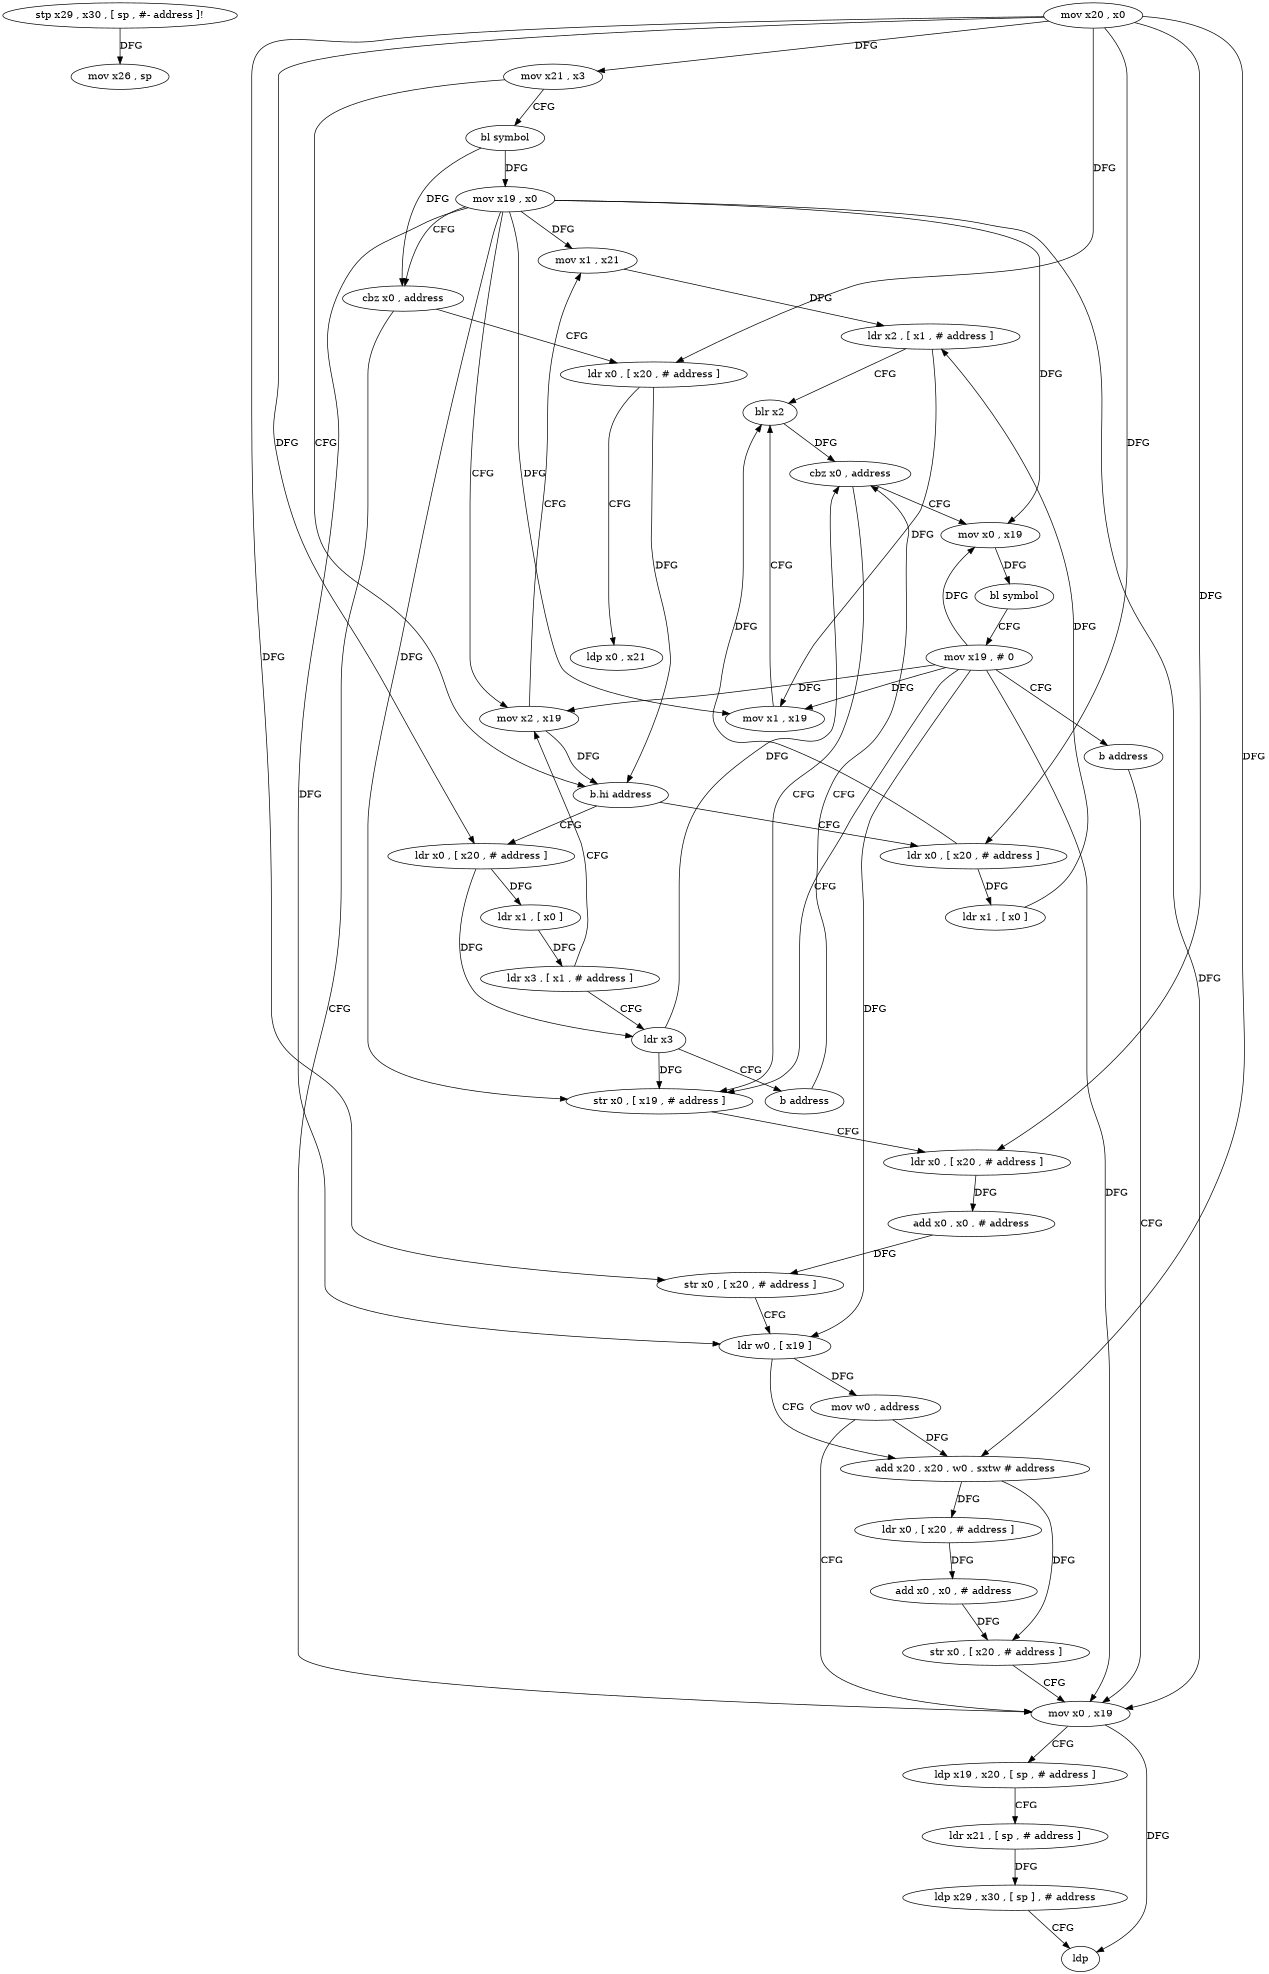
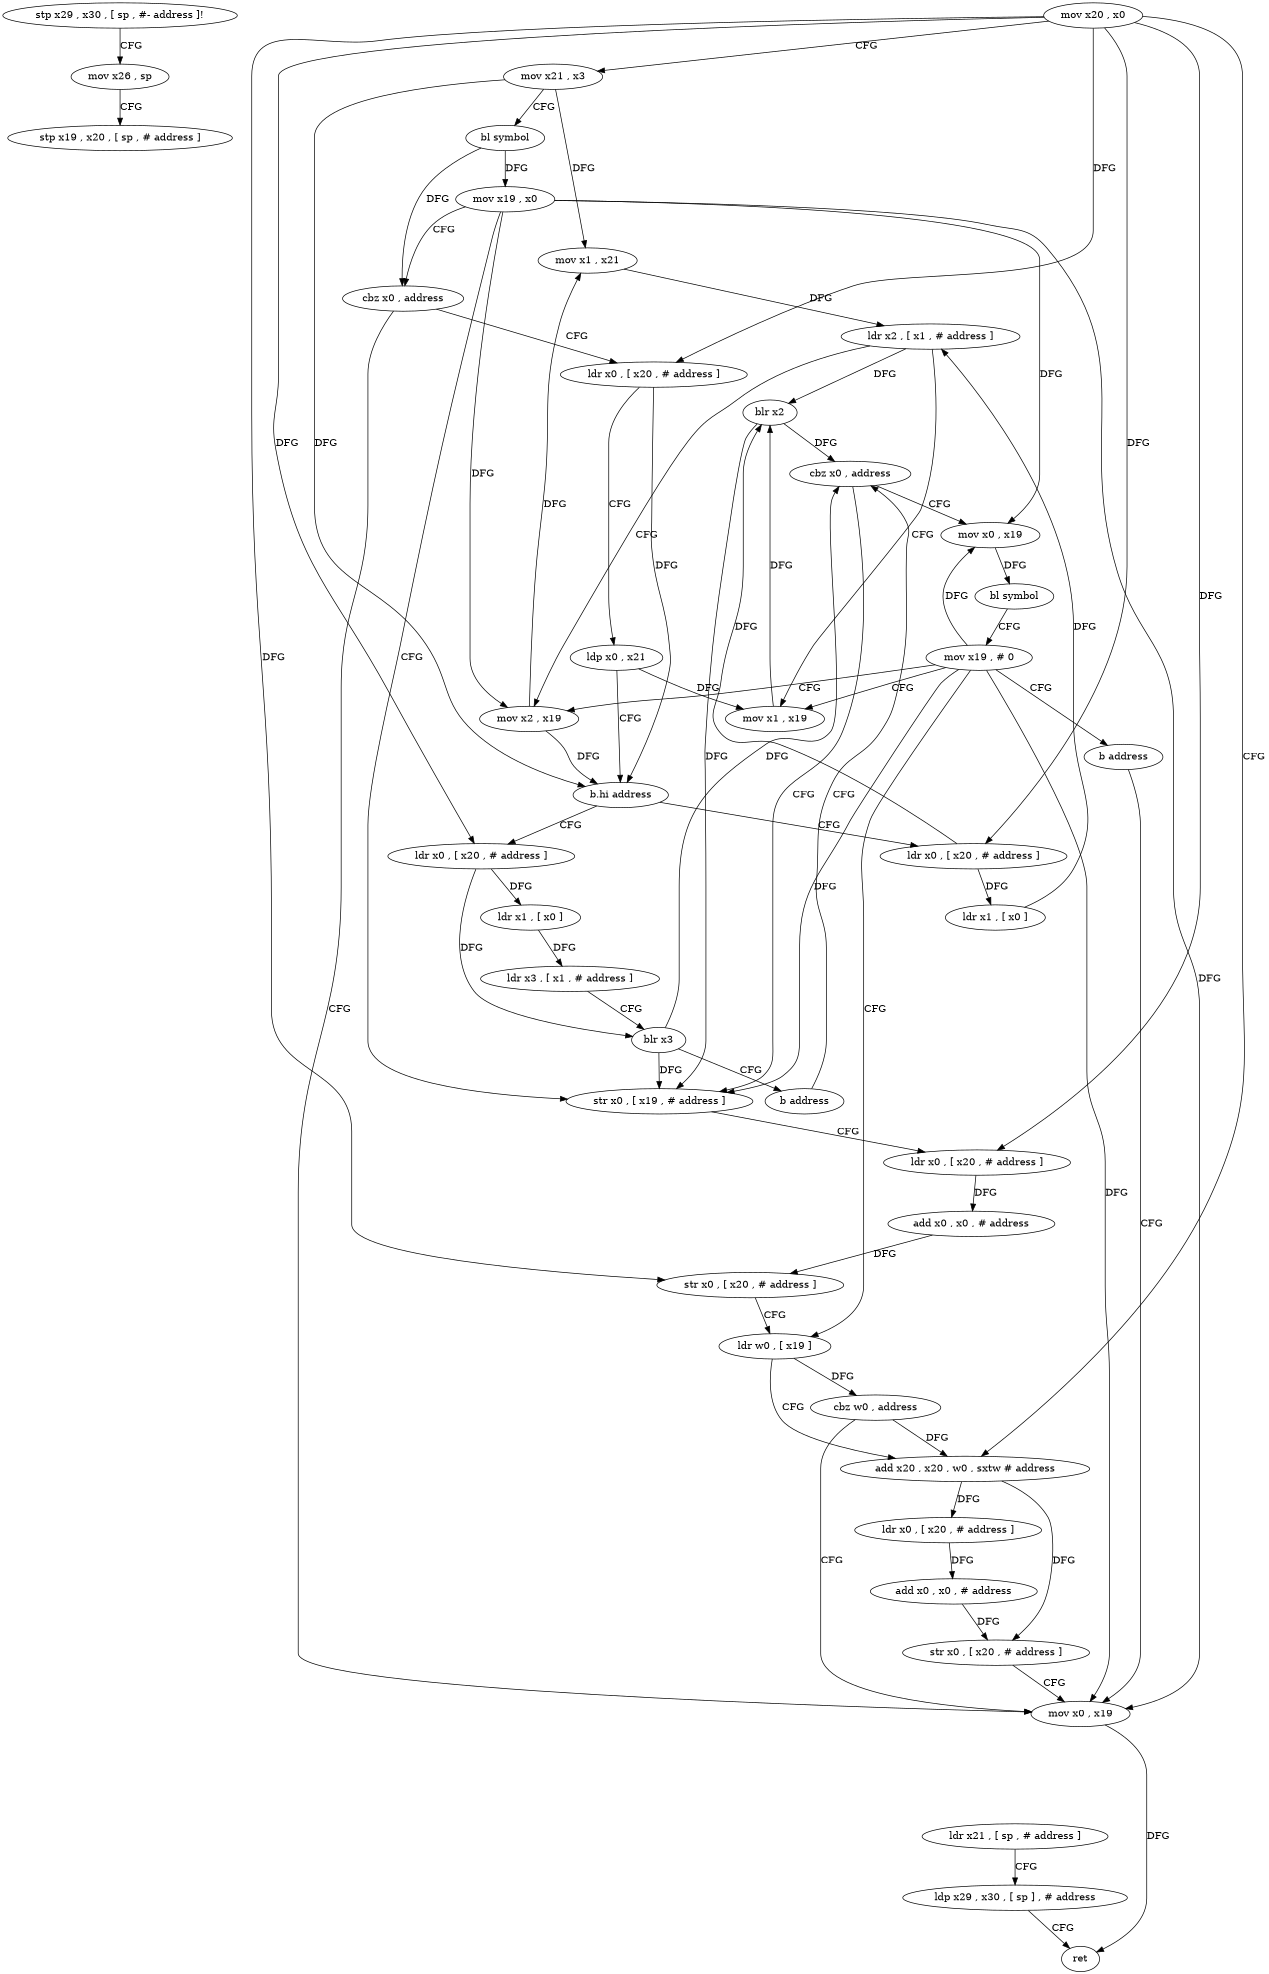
edge "stp x29 , x30 , [ sp , #- address ]!" -> "mov x26 , sp": label "DFG" -> "CFG"
edge "mov x20 , x0" -> "mov x21 , x3": label "DFG" -> "CFG"
node "stp x19 , x20 , [ sp , # address ]": added
edge "mov x19 , x0" -> "mov x1 , x21": now "mov x21 , x3" -> "mov x1 , x21"
edge "ldr x2 , [ x1 , # address ]" -> "blr x2": label "CFG" -> "DFG"
edge "mov x21 , x3" -> "b.hi address": label "CFG" -> "DFG"
edge "mov x19 , x0" -> "mov x2 , x19": label "CFG" -> "DFG"
edge "mov x2 , x19" -> "mov x1 , x21": label "CFG" -> "DFG"
edge "mov x19 , x0" -> "mov x1 , x19": now "ldp x0 , x21" -> "mov x1 , x19"
edge "ldr x2 , [ x1 , # address ]" -> "mov x1 , x19": label "DFG" -> "CFG"
edge "mov x1 , x19" -> "blr x2": label "CFG" -> "DFG"
edge "mov x19 , x0" -> "str x0 , [ x19 , # address ]": label "DFG" -> "CFG"
edge "mov x19 , # 0" -> "mov x2 , x19": label "DFG" -> "CFG"
edge "mov x19 , # 0" -> "mov x1 , x19": label "DFG" -> "CFG"
edge "ldp x0 , x21" -> "b.hi address": added, label "CFG"
edge "blr x2" -> "str x0 , [ x19 , # address ]": added, label "DFG"
edge "mov x20 , x0" -> "add x20 , x20 , w0 , sxtw # address": label "DFG" -> "CFG"
edge "ldr x3 , [ x1 , # address ]" -> "mov x2 , x19": now "ldr x2 , [ x1 , # address ]" -> "mov x2 , x19"
edge "mov x19 , # 0" -> "str x0 , [ x19 , # address ]": label "CFG" -> "DFG"
edge "mov x19 , x0" -> "ldr w0 , [ x19 ]": removed, label "DFG"
edge "mov x19 , # 0" -> "ldr w0 , [ x19 ]": label "DFG" -> "CFG"
node "ldr x3": label "ldr x3" -> "blr x3"
node "mov w0 , address": label "mov w0 , address" -> "cbz w0 , address"
node "ldp x19 , x20 , [ sp , # address ]": removed
edge "ldr x21 , [ sp , # address ]" -> "ldp x29 , x30 , [ sp ] , # address": label "DFG" -> "CFG"
node "ldp": label "ldp" -> "ret"
